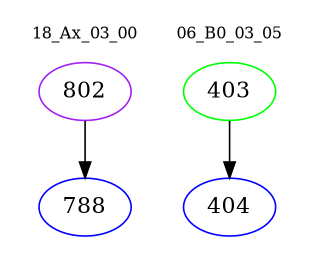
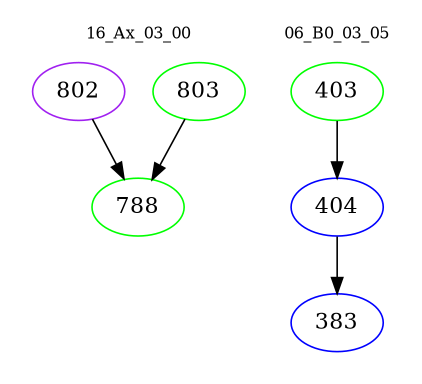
cluster "18_Ax_03_00": label "18_Ax_03_00" -> "16_Ax_03_00"
node "803": added
node "788": color blue -> green
node "383": added
